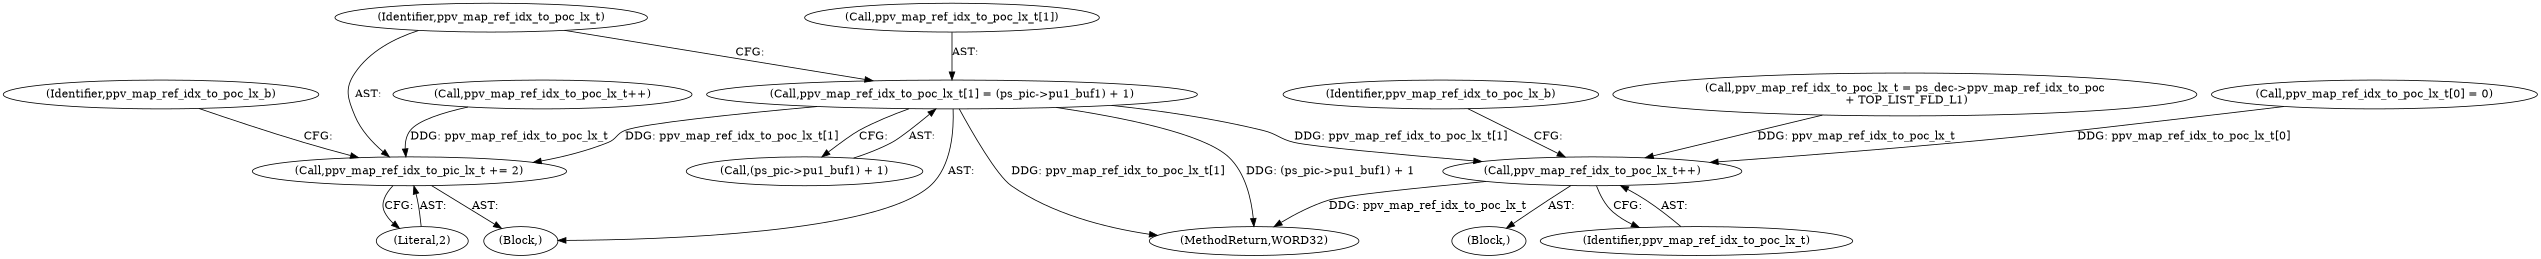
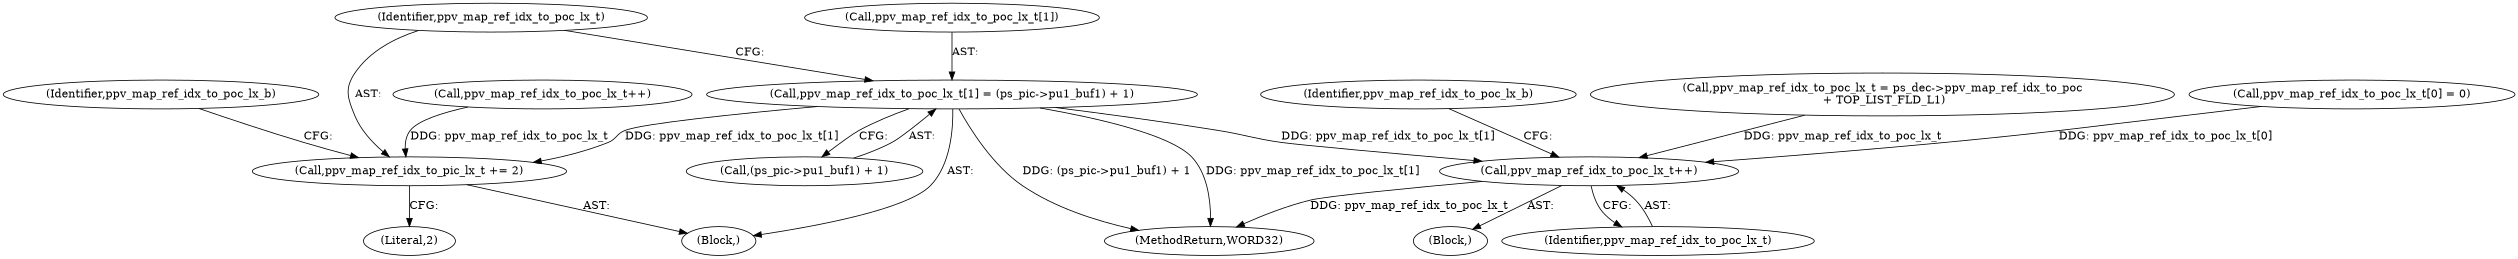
edge "(Literal,2)" -> "(Call,ppv_map_ref_idx_to_pic_lx_t += 2)": removed, label "AST:"
